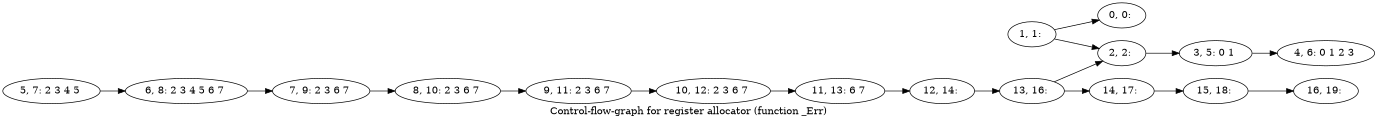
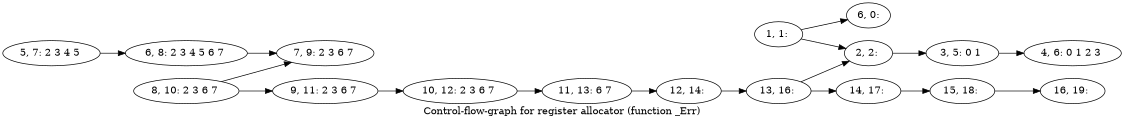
node "0, 0:": label "0, 0:" -> "6, 0:"
edge "7, 9: 2 3 6 7" -> "8, 10: 2 3 6 7": reversed
